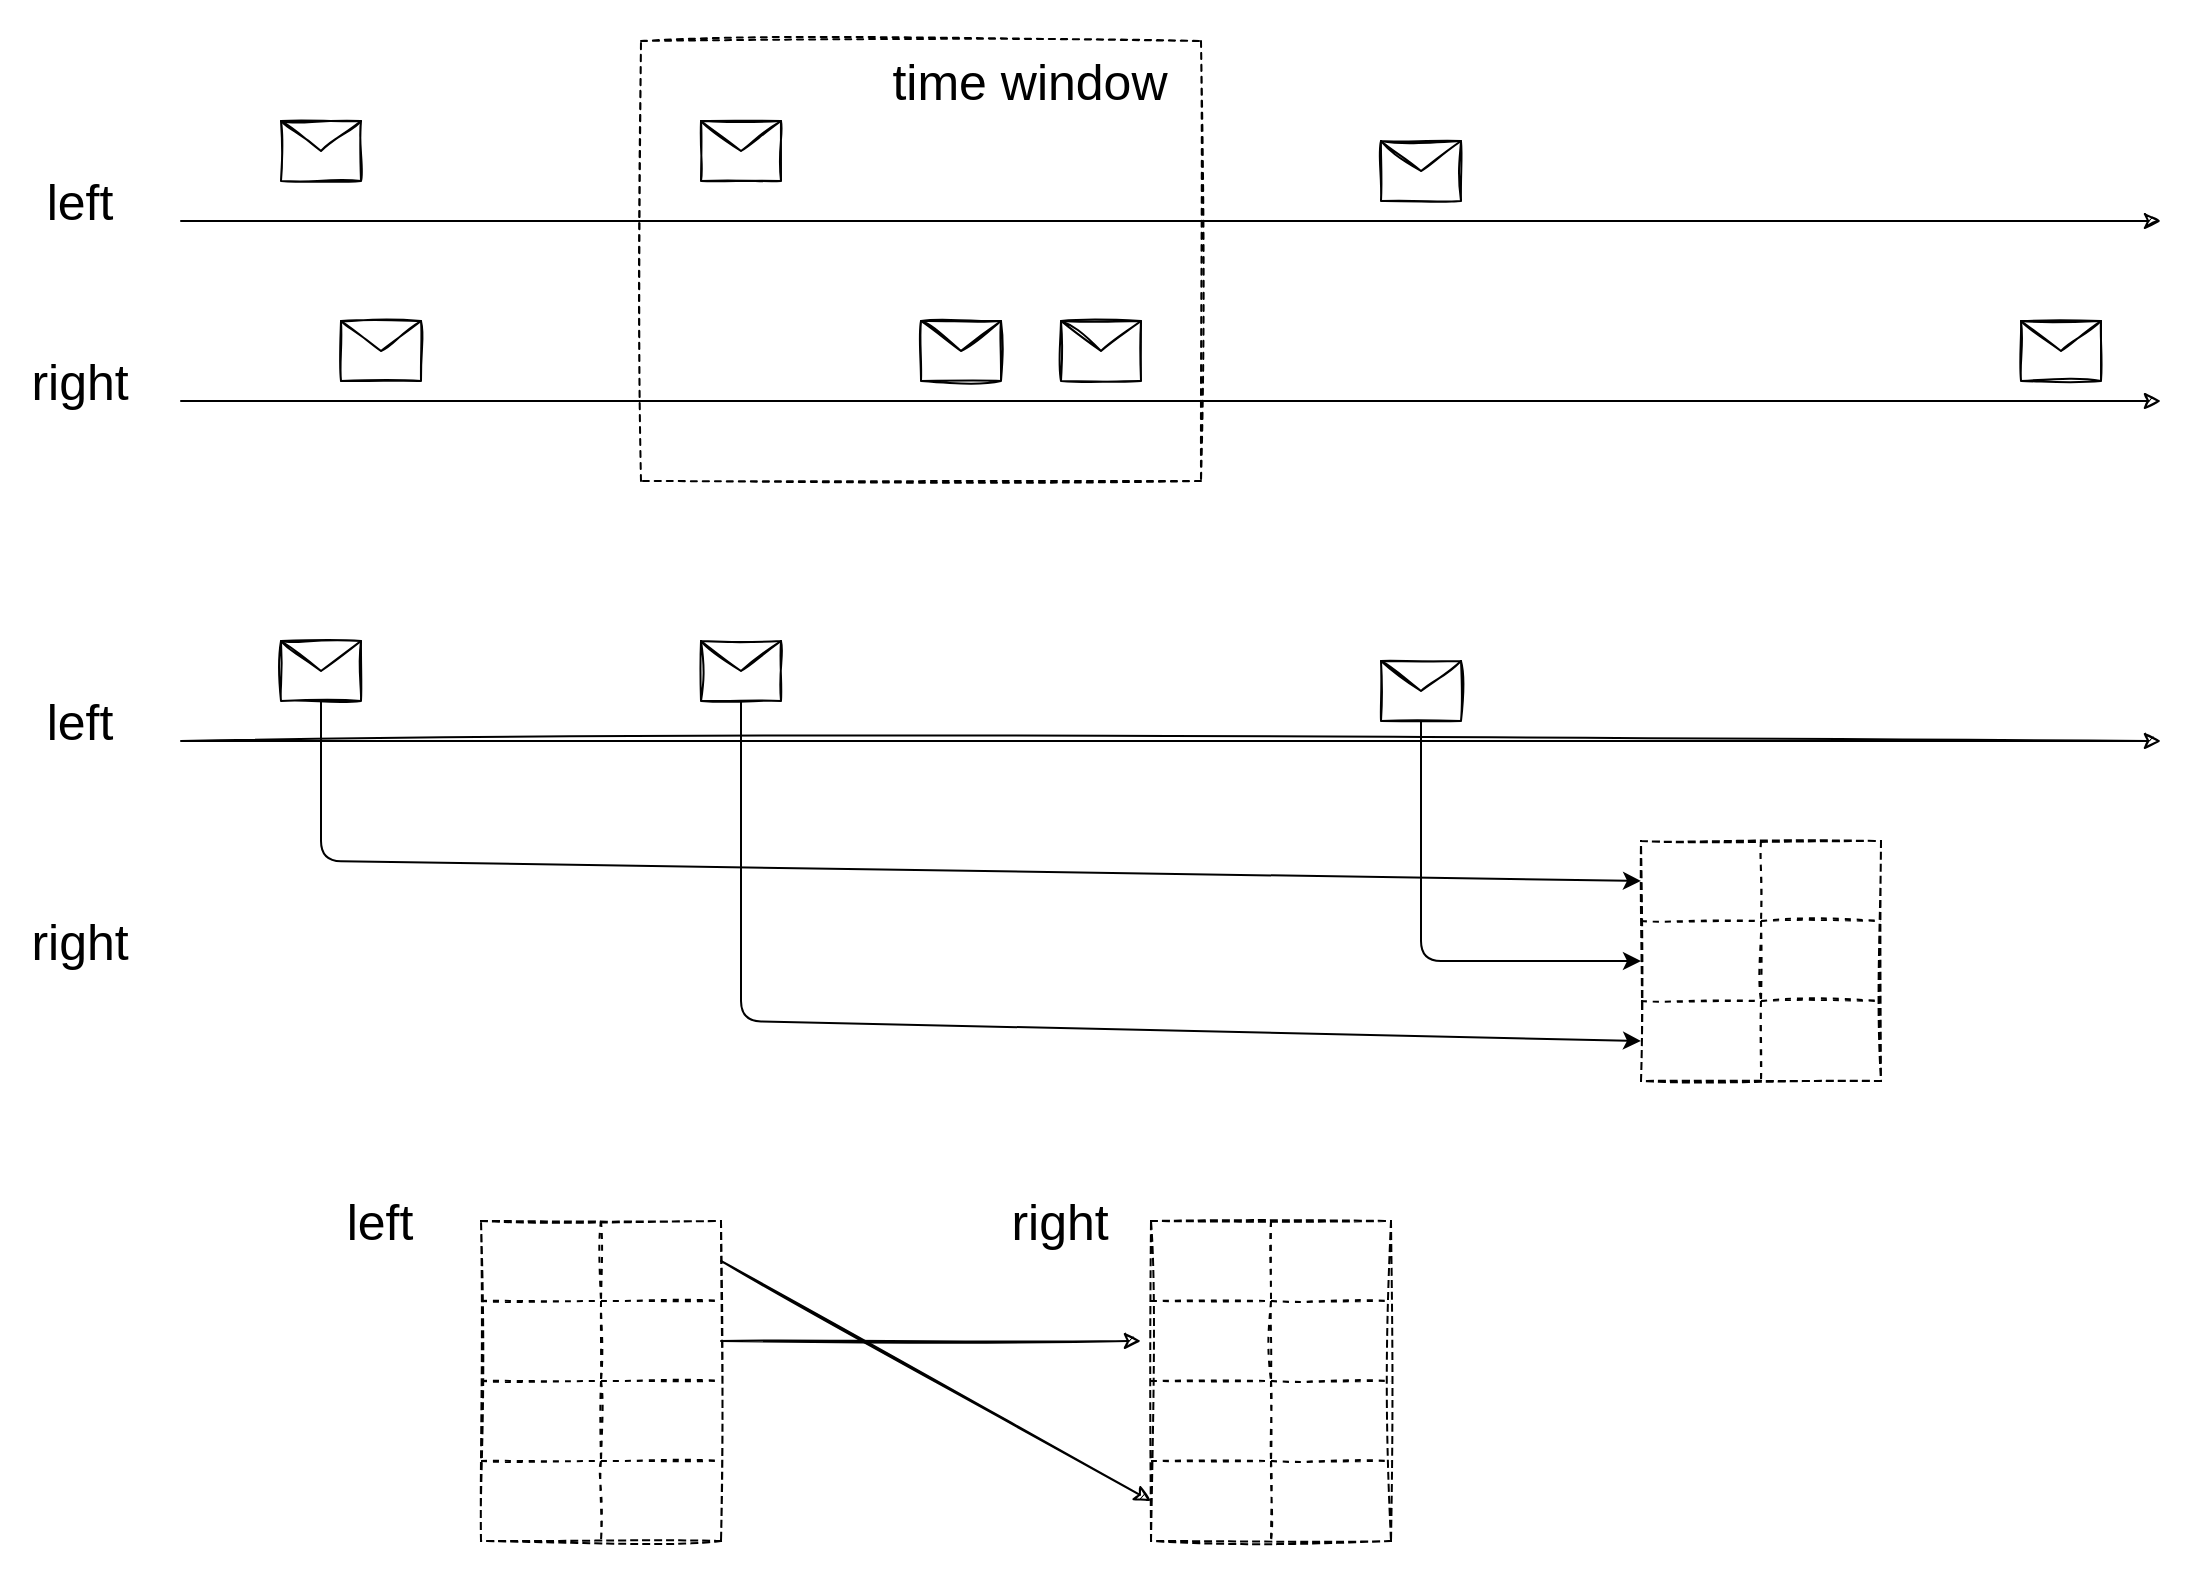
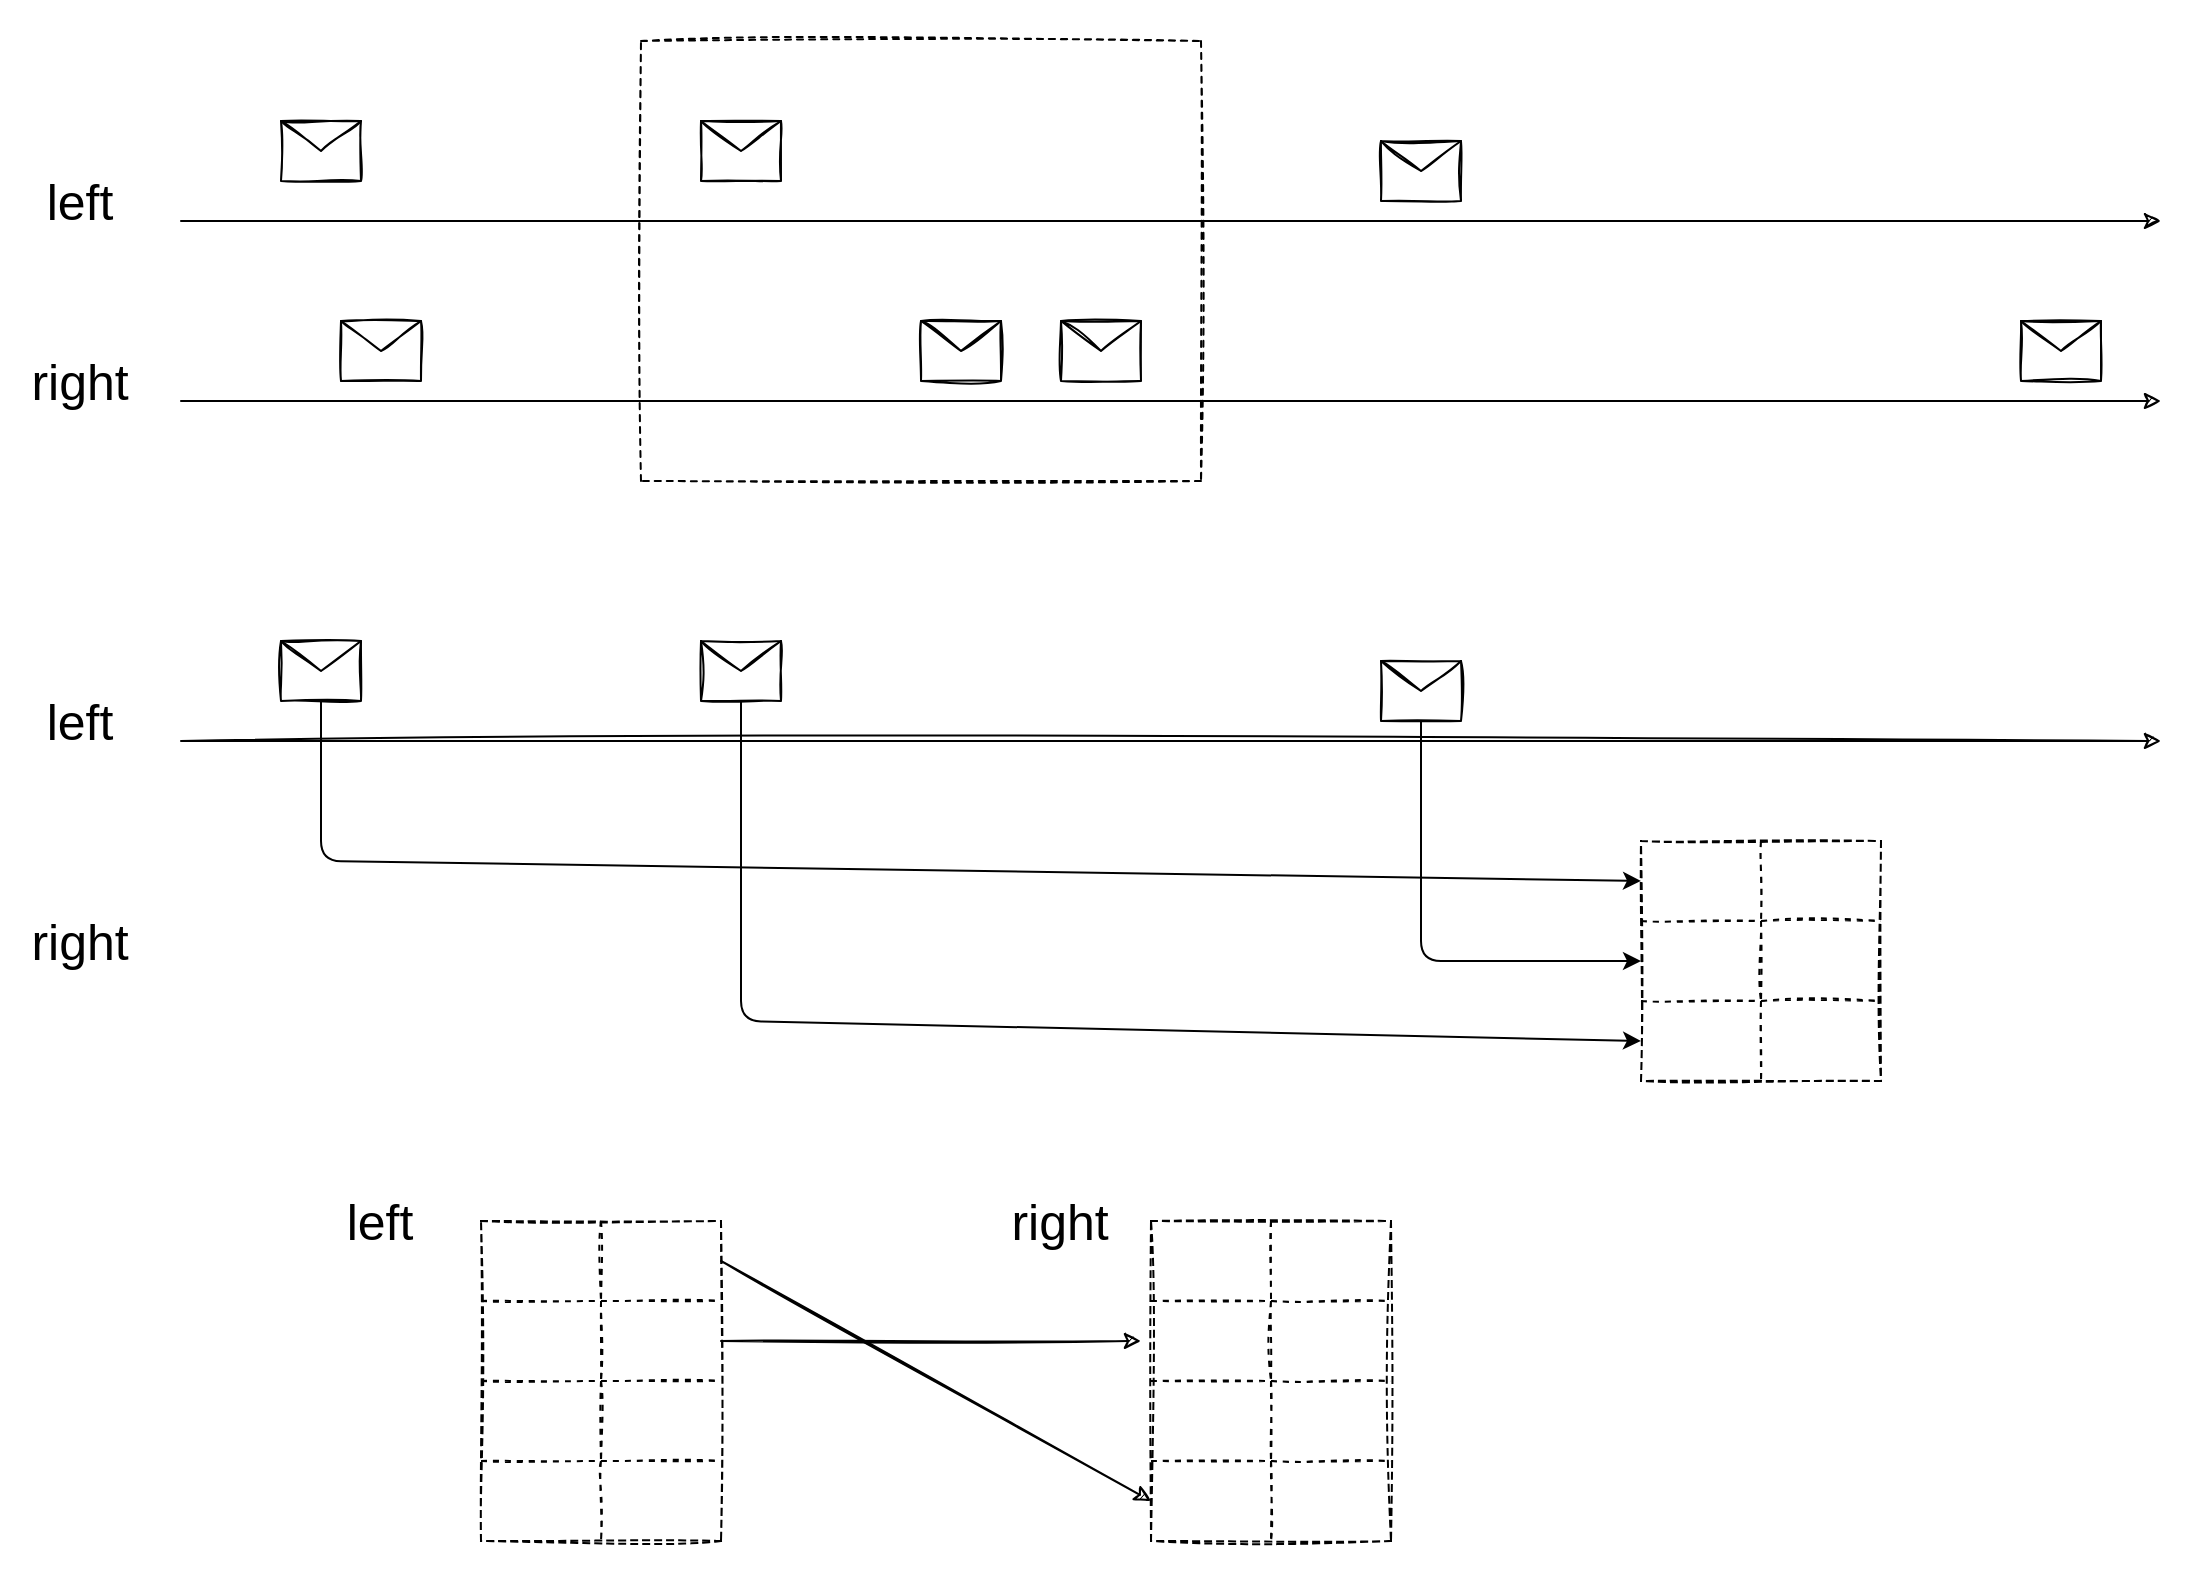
node "time window": removed
